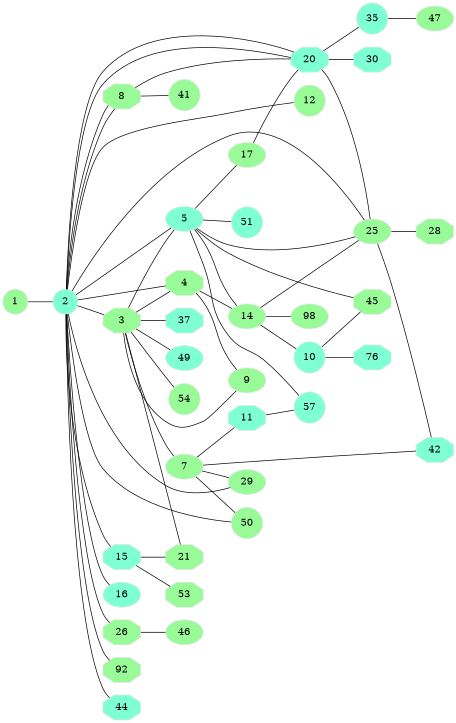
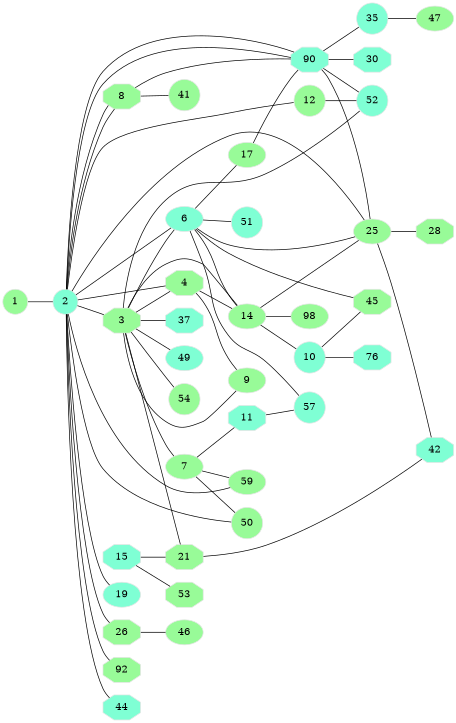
node "20": label "20" -> "90"
node "52": added
node "5": label "5" -> "6"
edge "14" -- "3": added
edge "42" -- "7": now "42" -- "21"
node "29": label "29" -> "59"
edge "2" -- "15": removed
node "16": label "16" -> "19"
